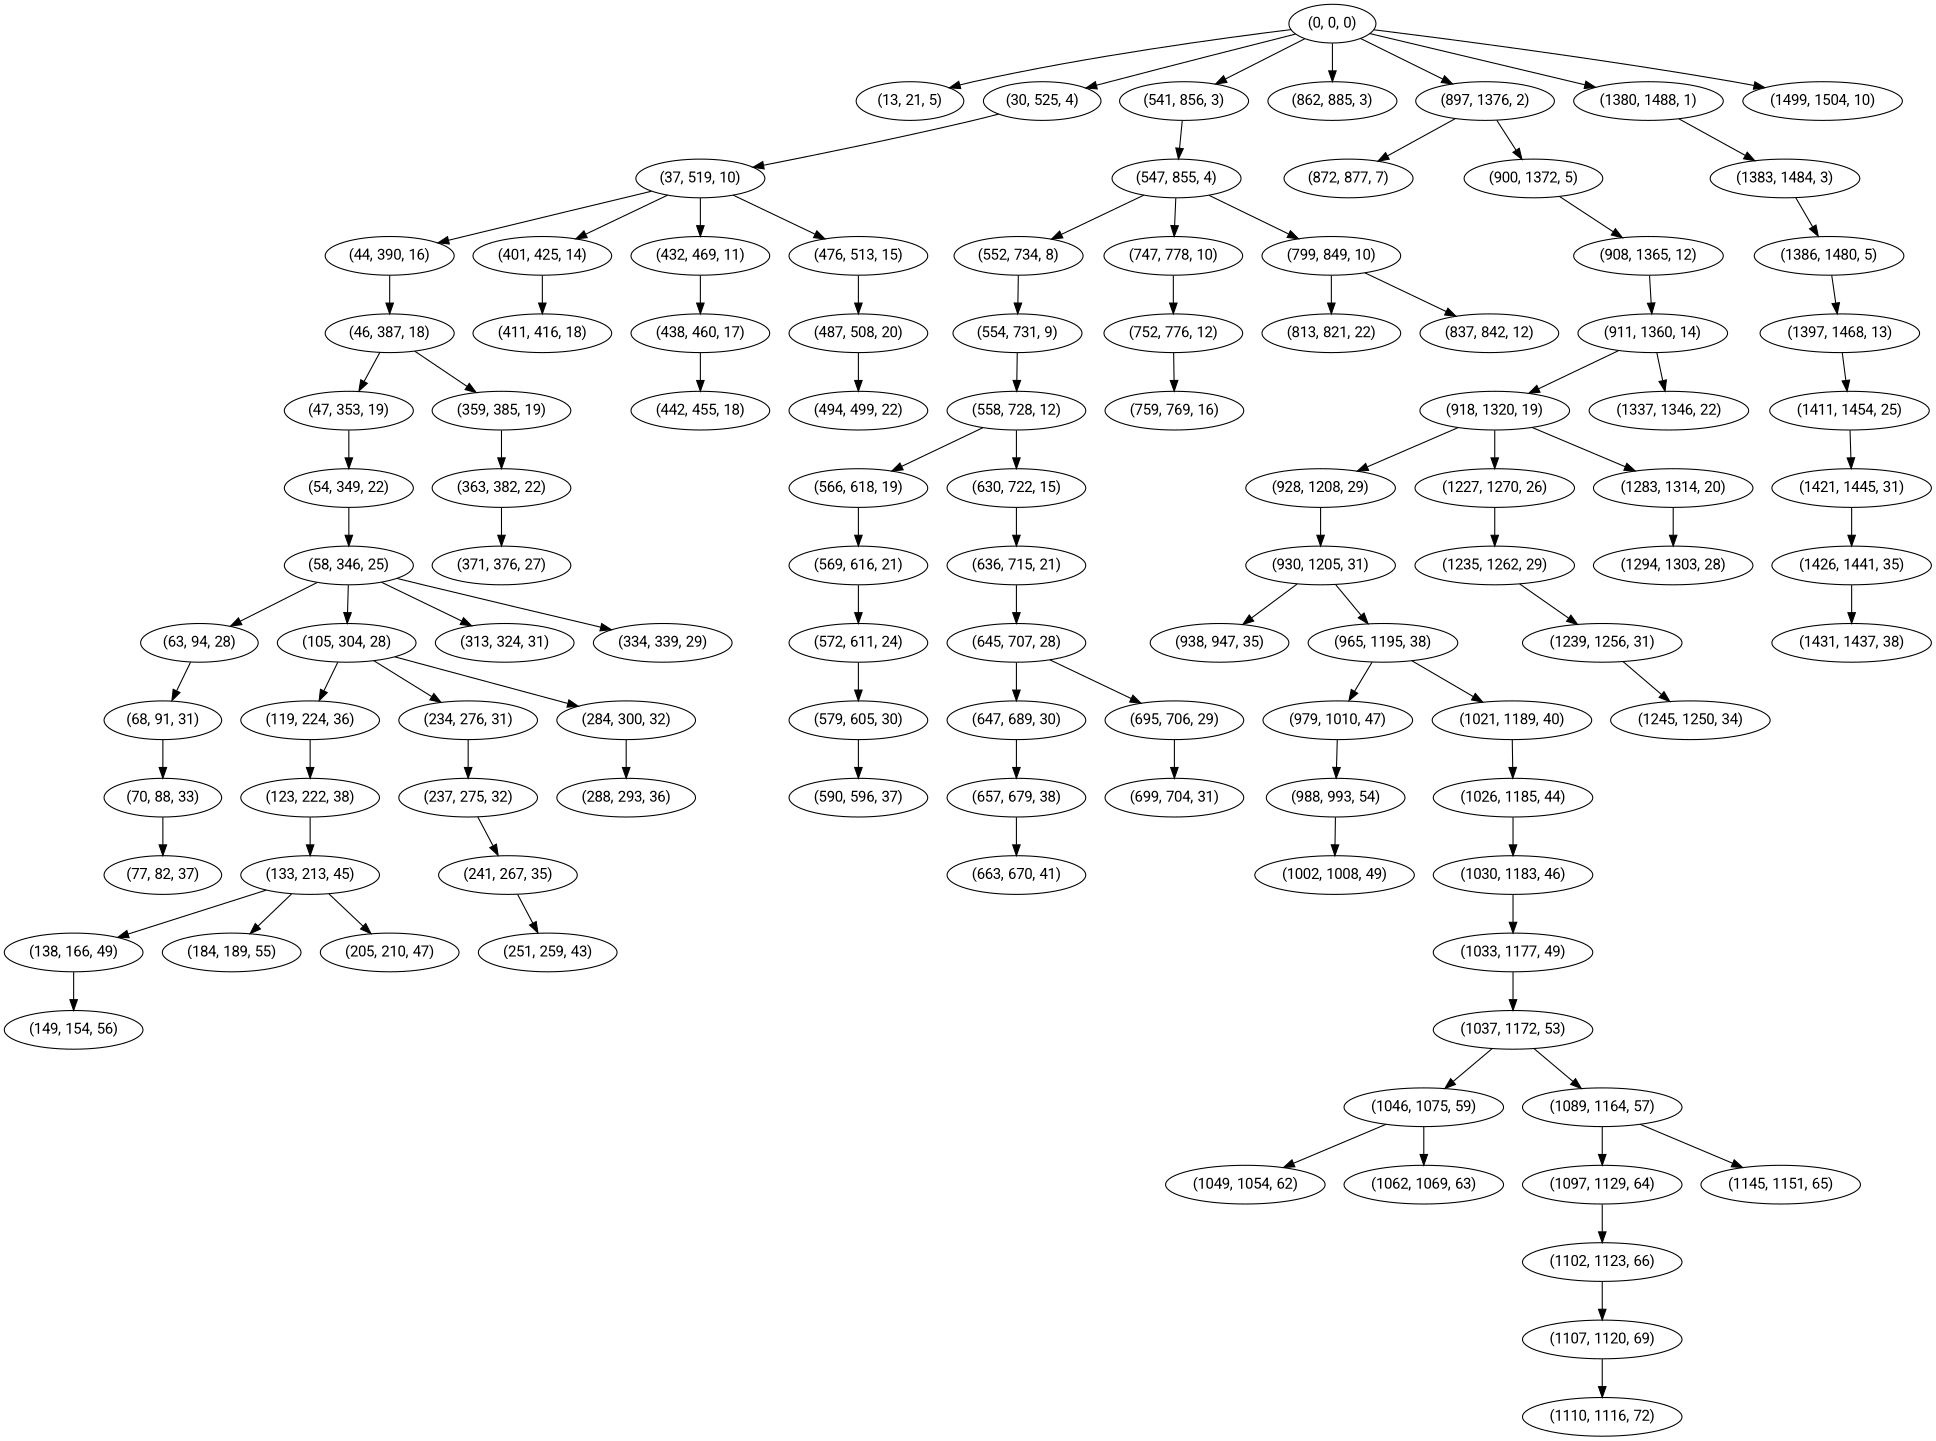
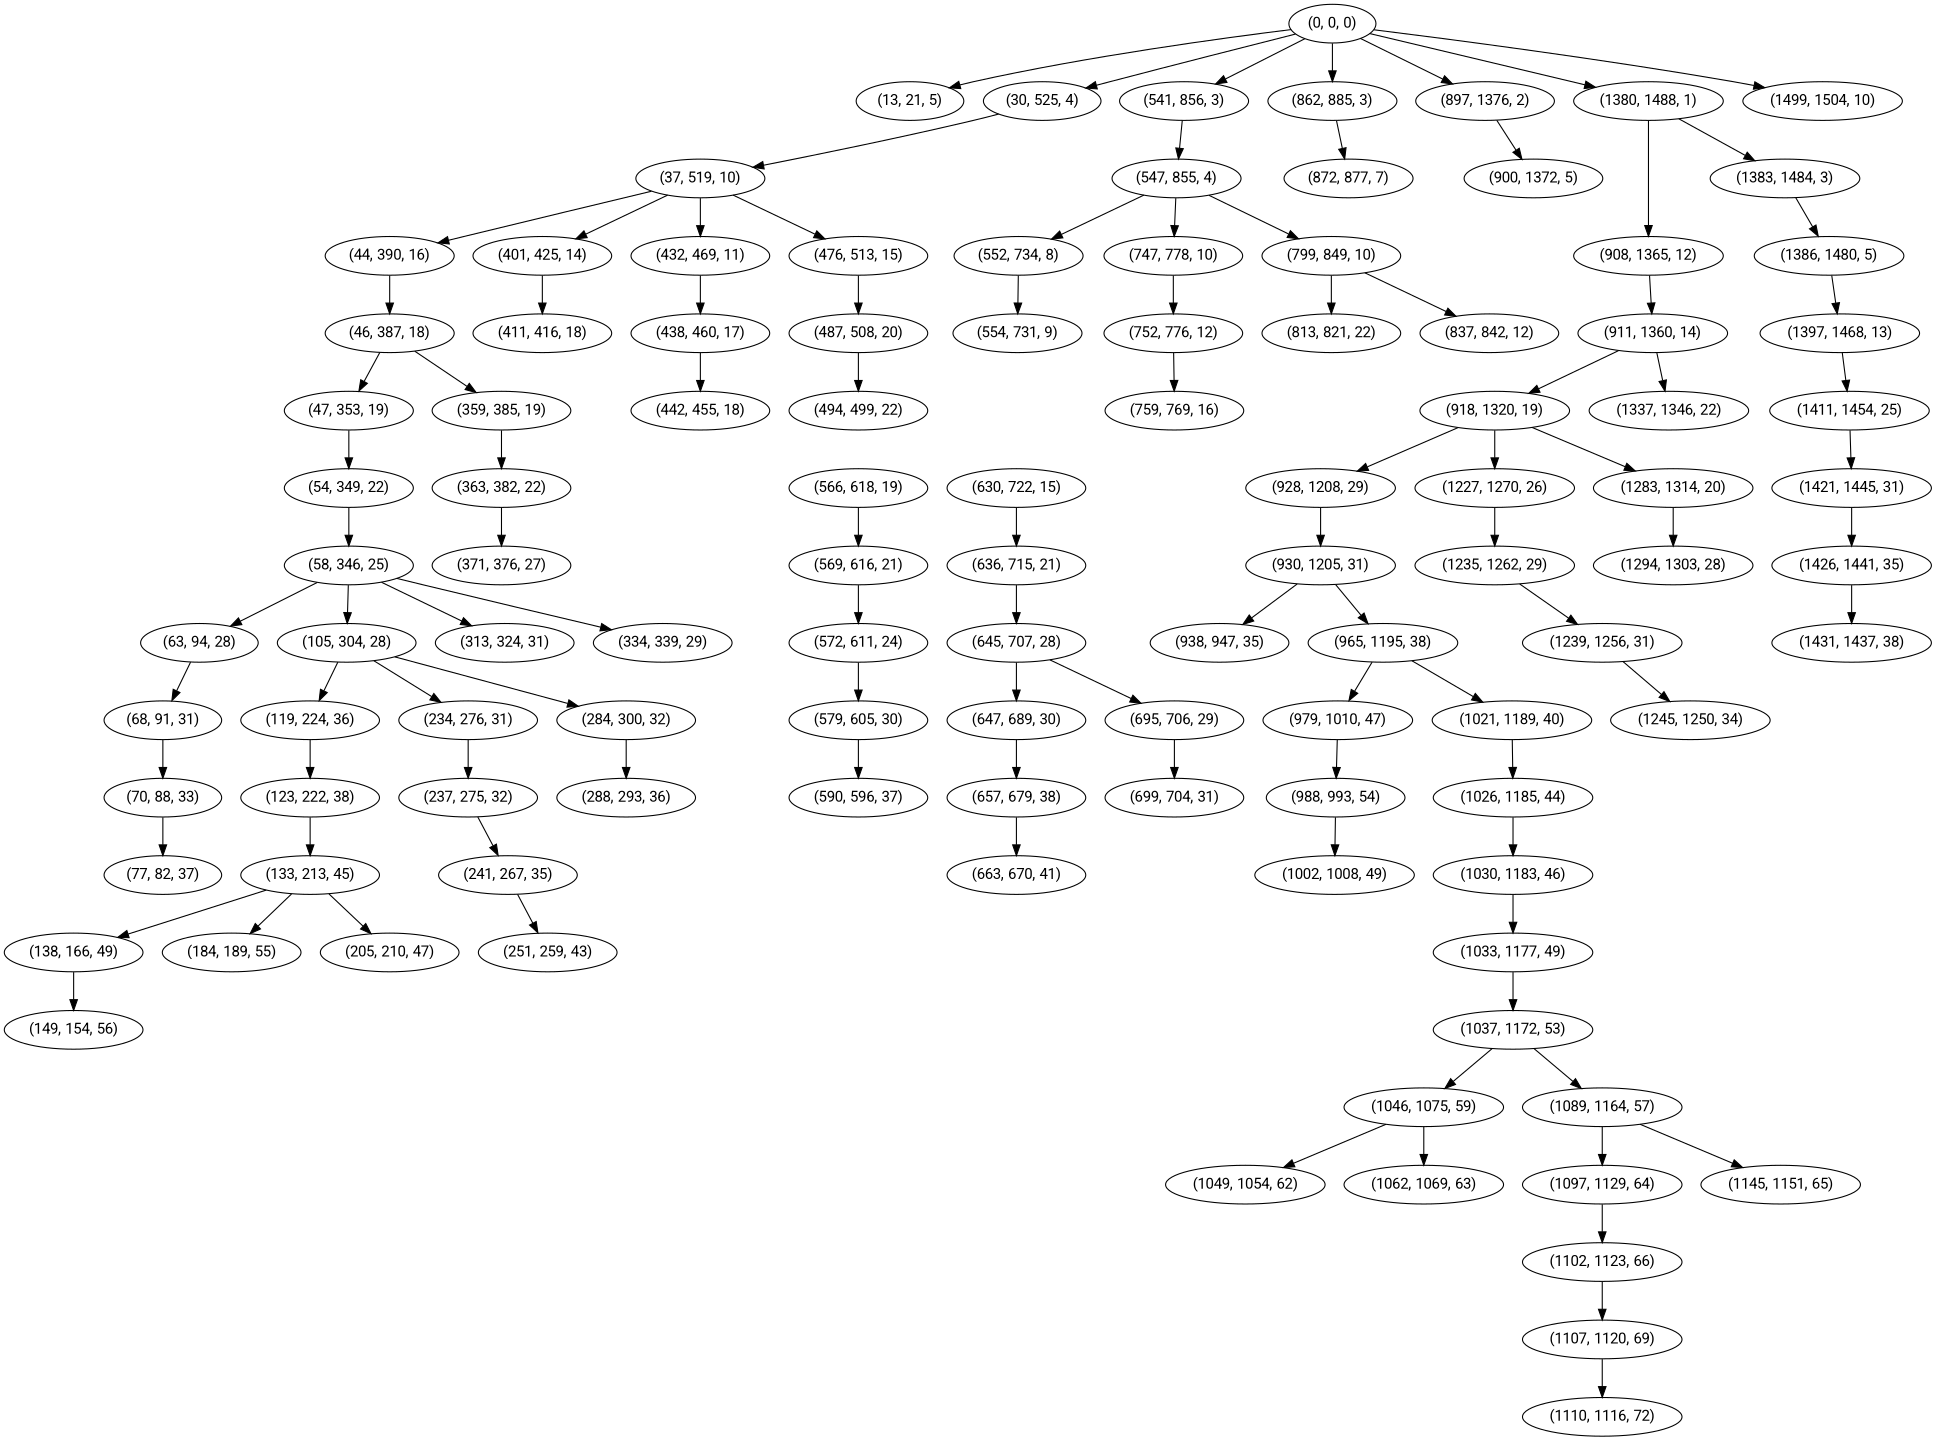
edge "(897, 1376, 2)" -> "(872, 877, 7)": now "(862, 885, 3)" -> "(872, 877, 7)"
edge "(900, 1372, 5)" -> "(908, 1365, 12)": now "(1380, 1488, 1)" -> "(908, 1365, 12)"
node "(558, 728, 12)": removed
